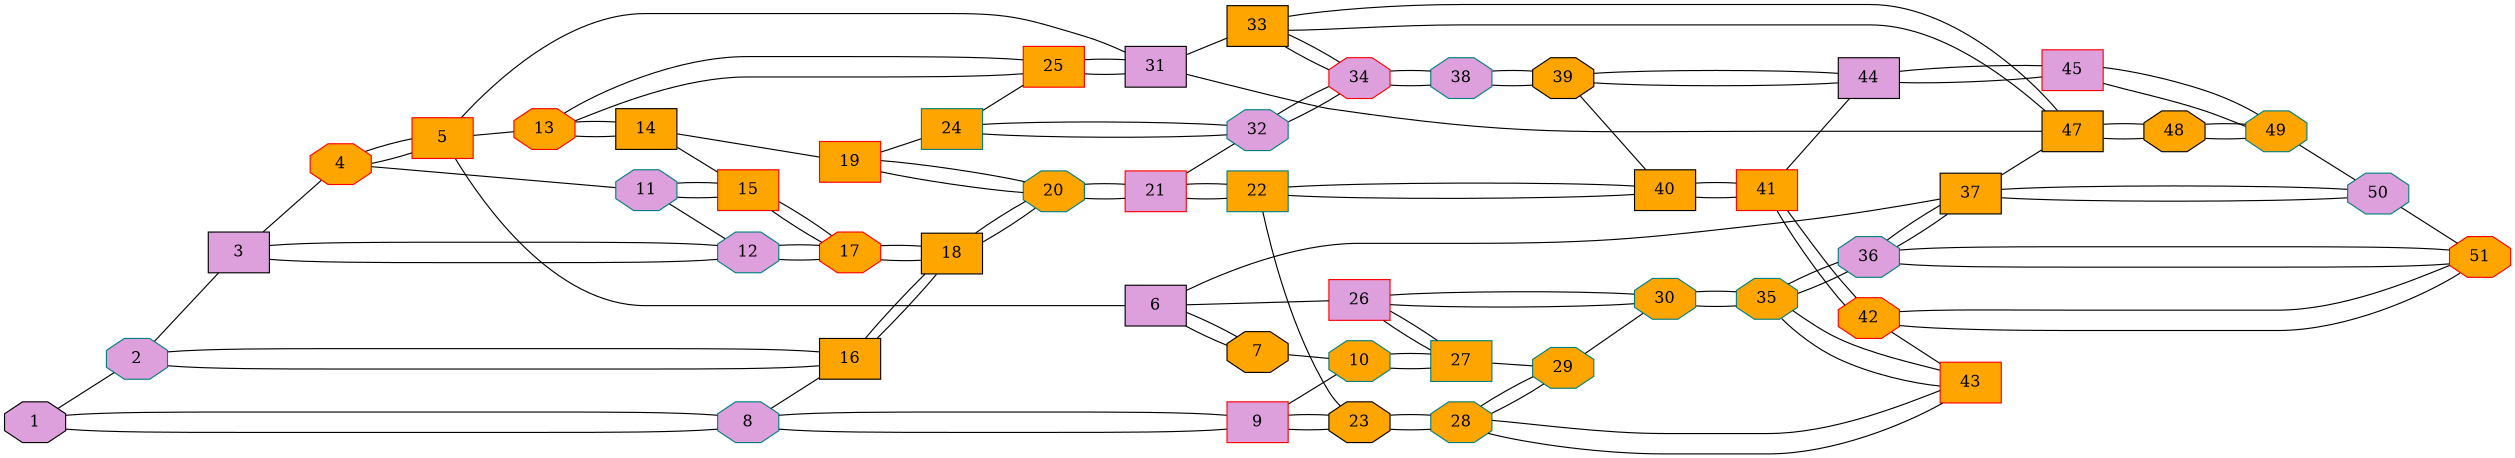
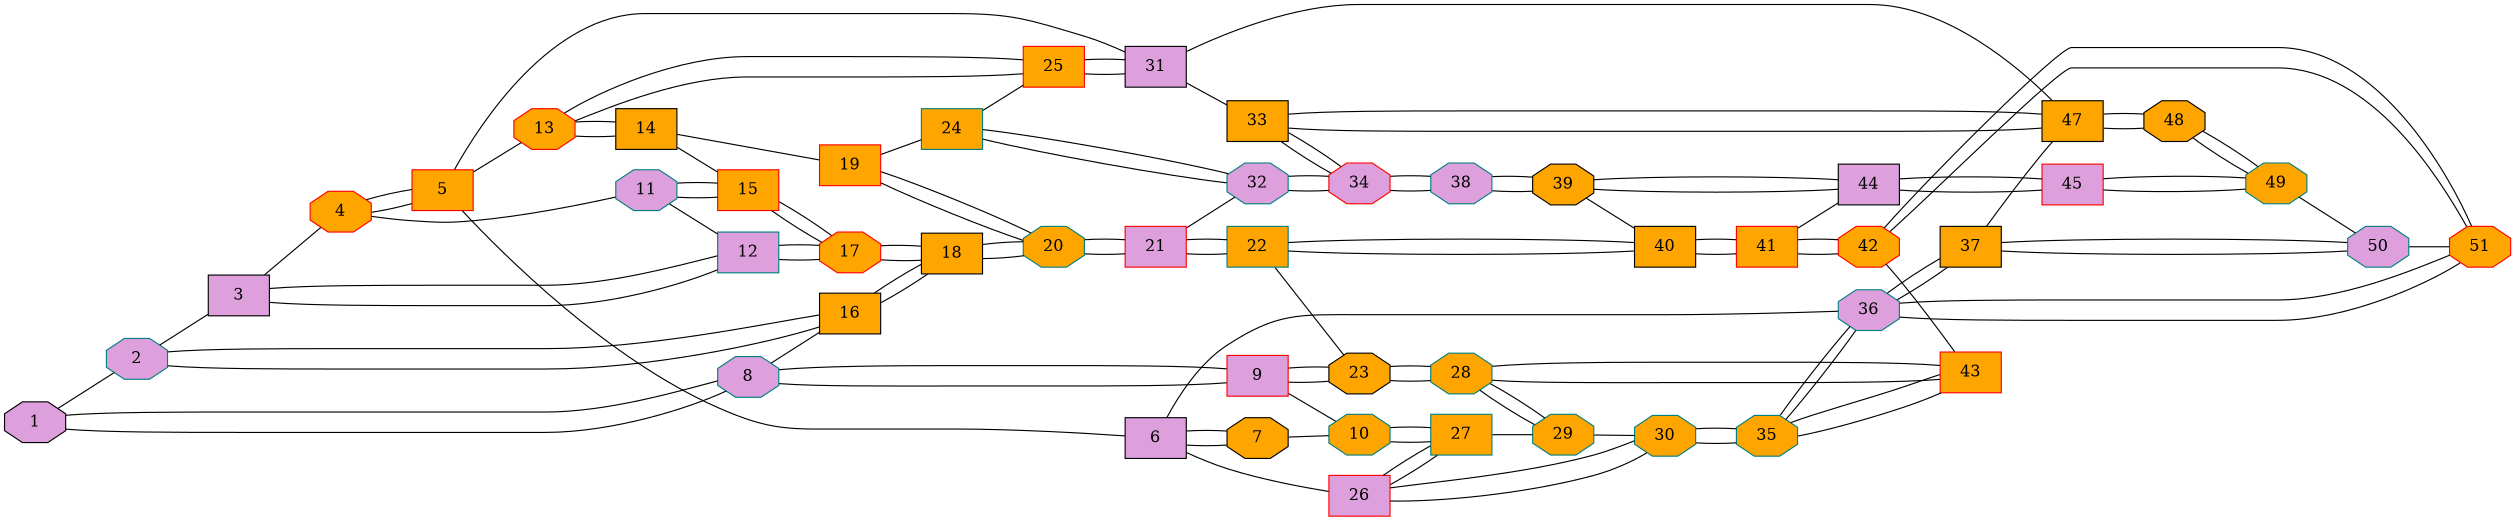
edge "37" -- "6": now "36" -- "6"
node "12": shape octagon -> box
